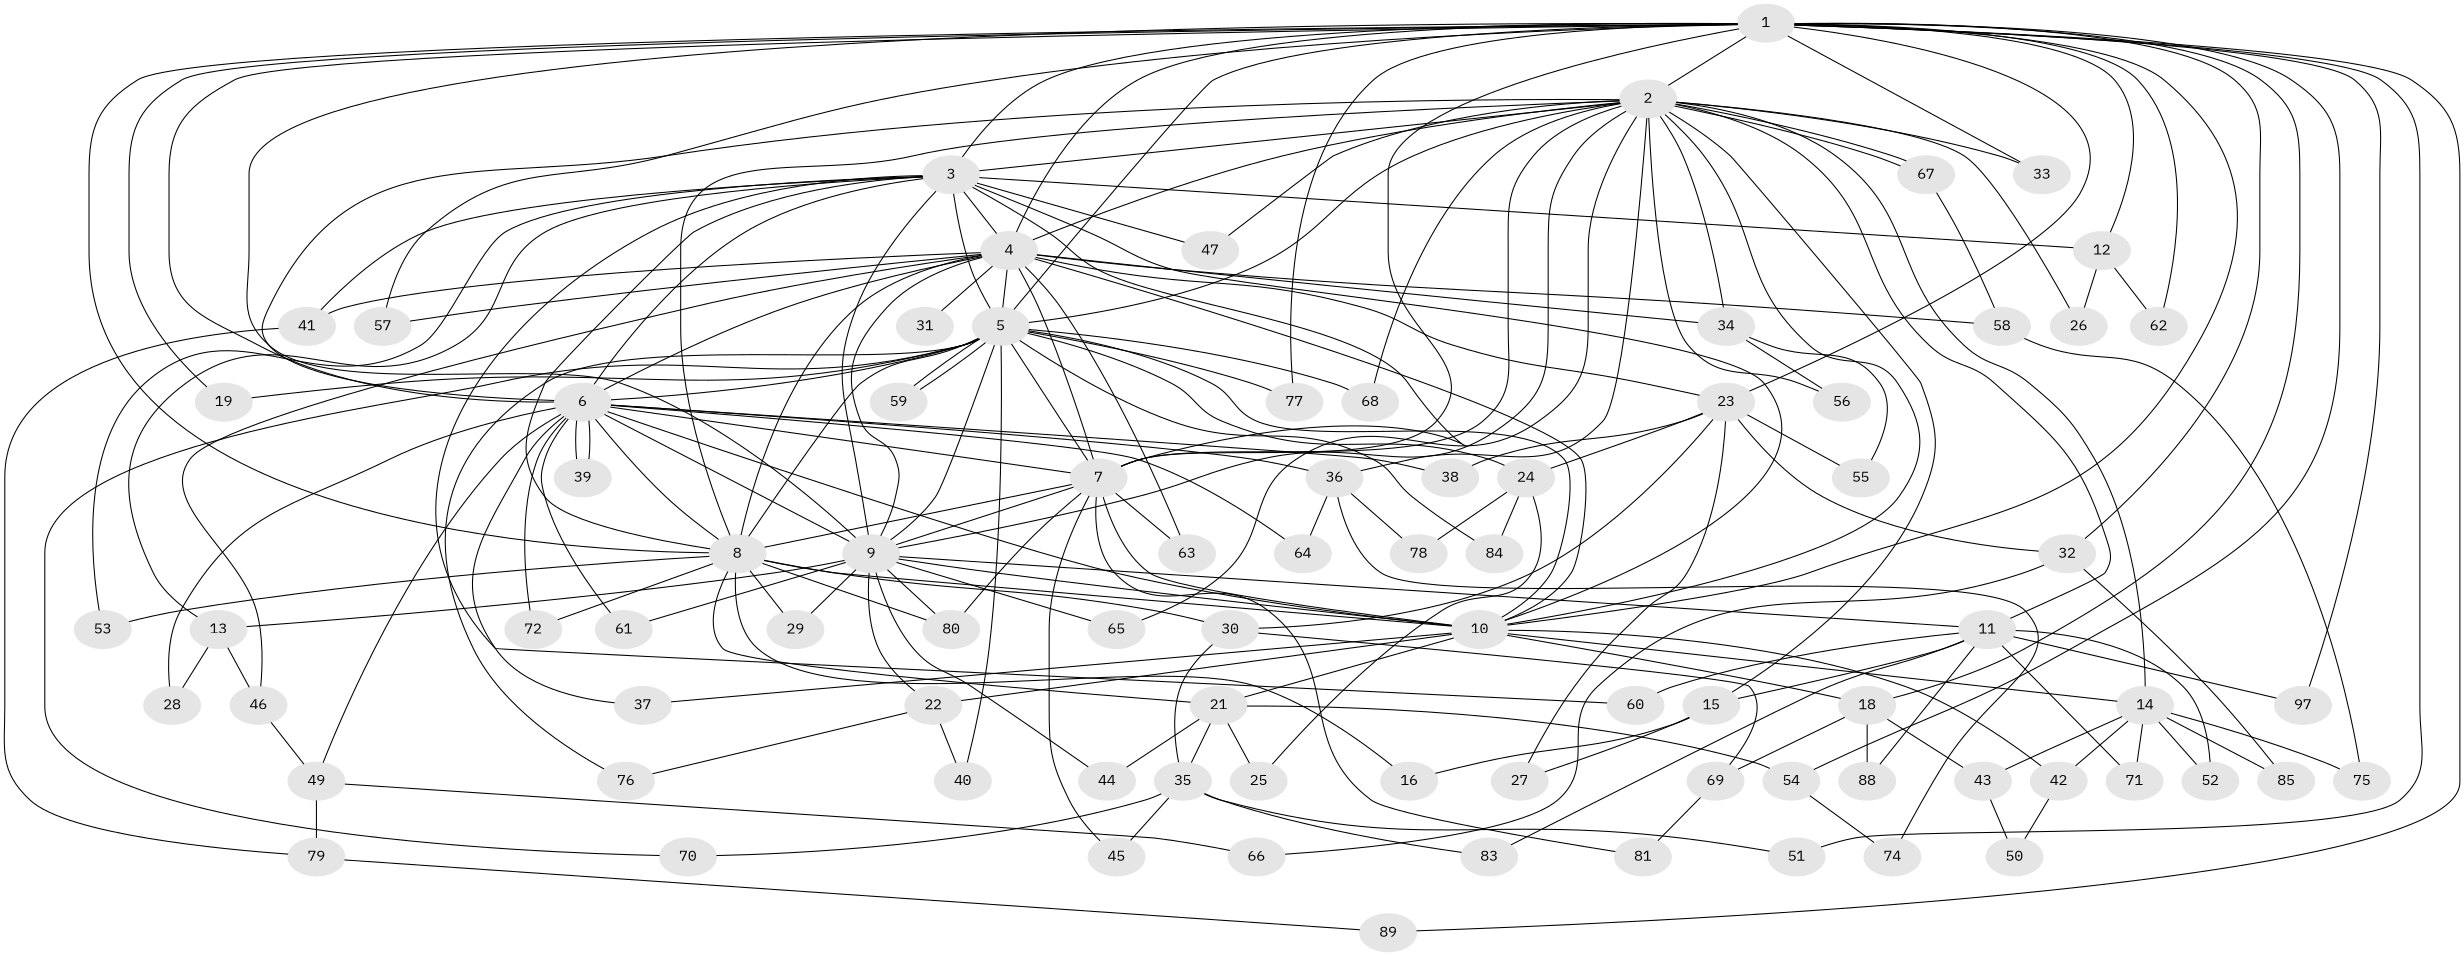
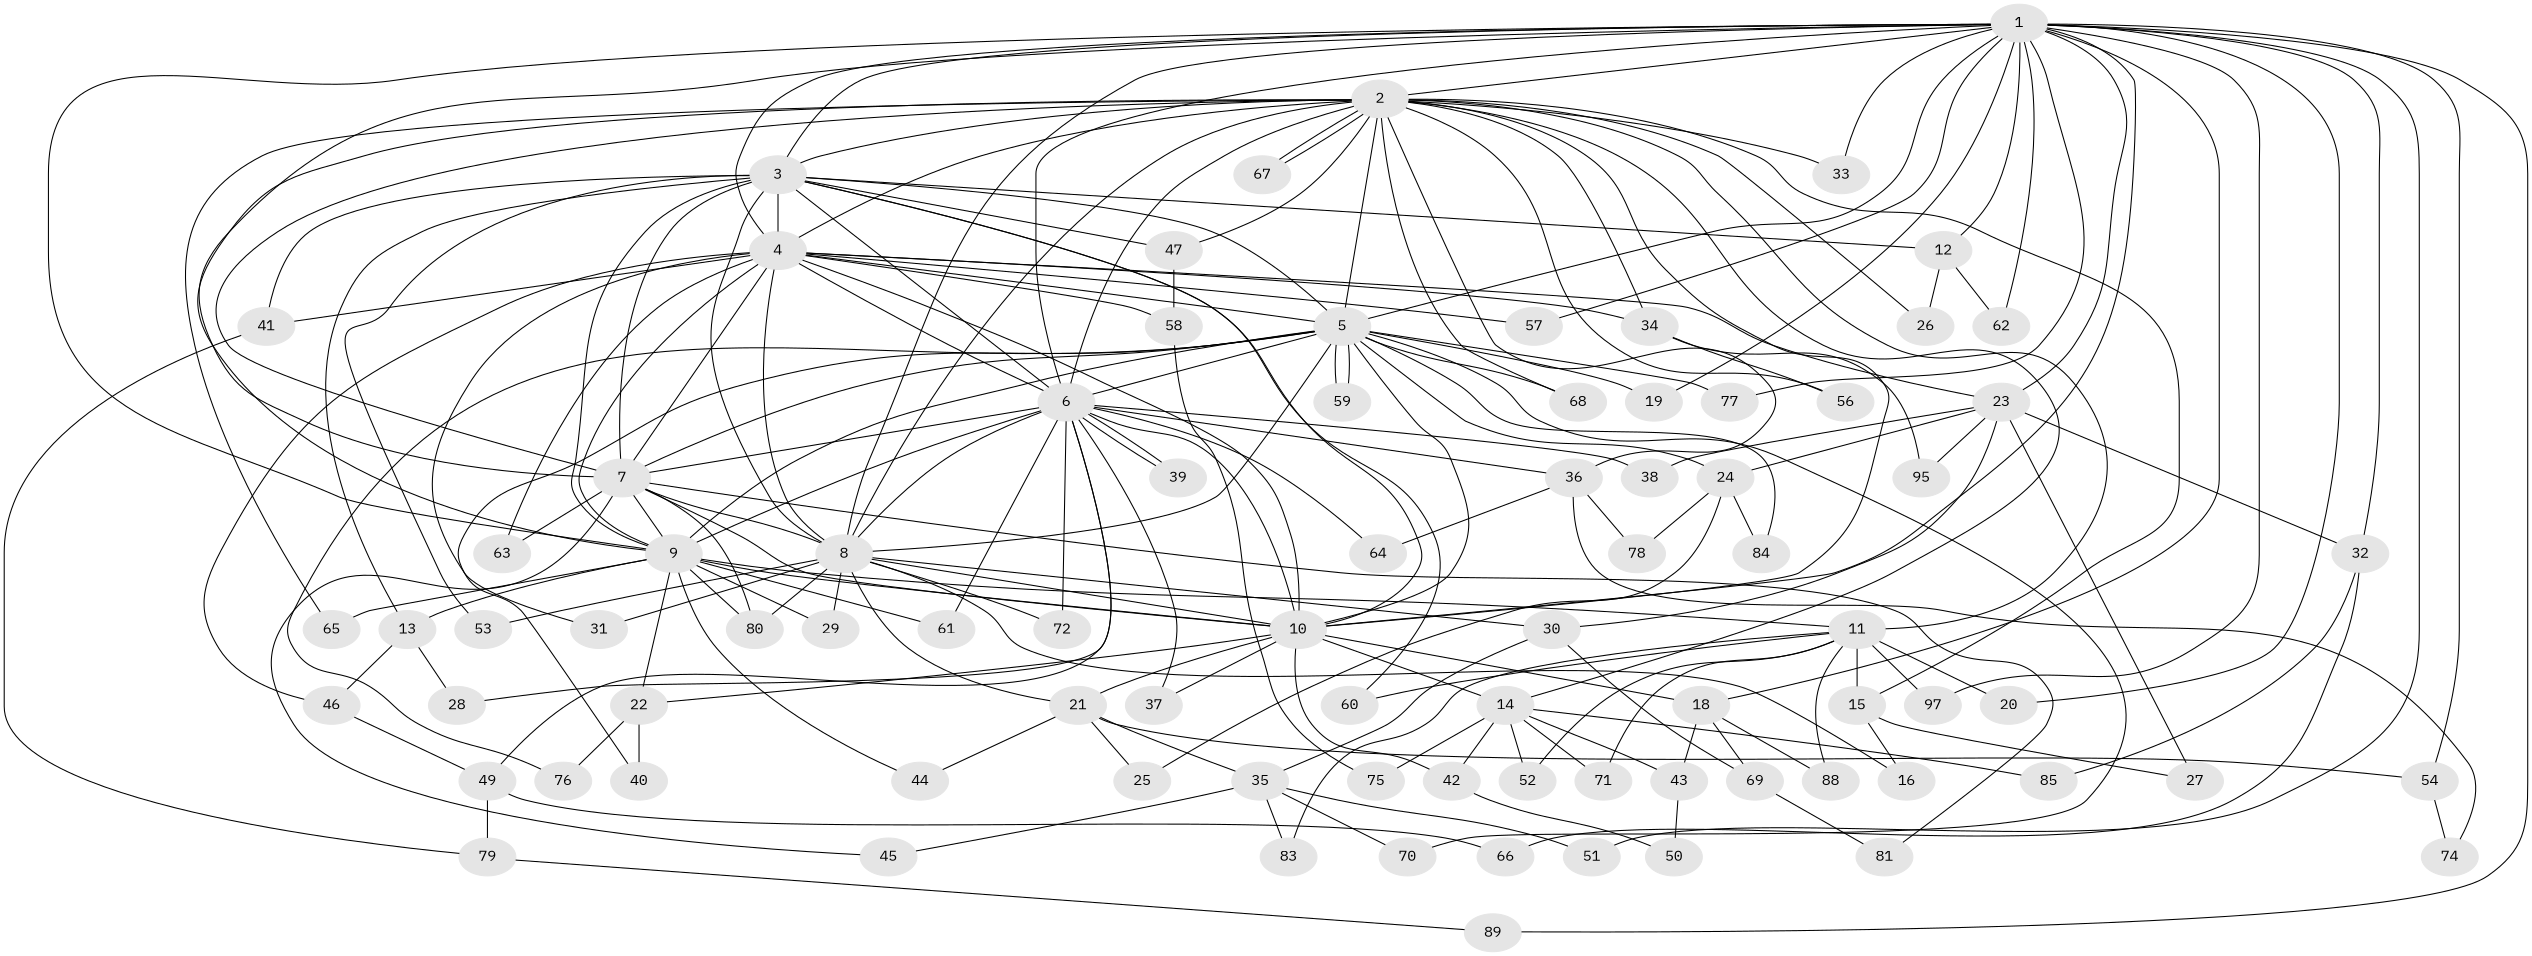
edge "67" -- "58": now "47" -- "58"
node "55": label "55" -> "95"
edge "8" -- "31": added
node "20": added
